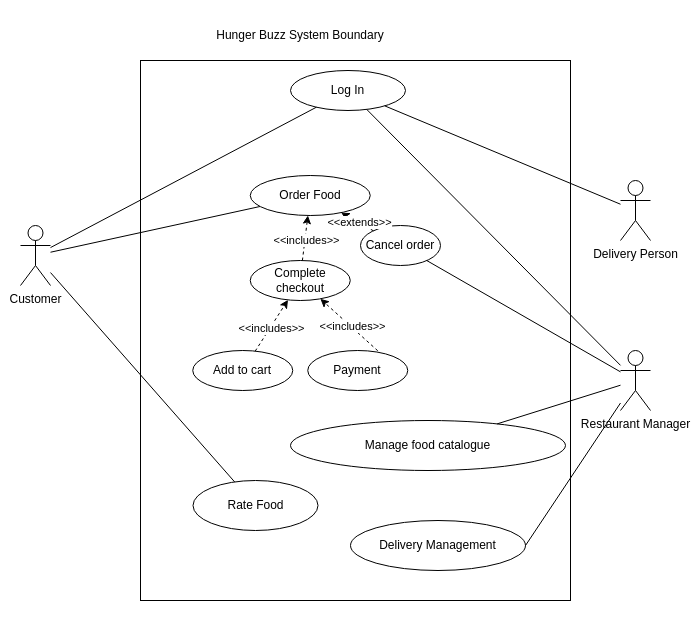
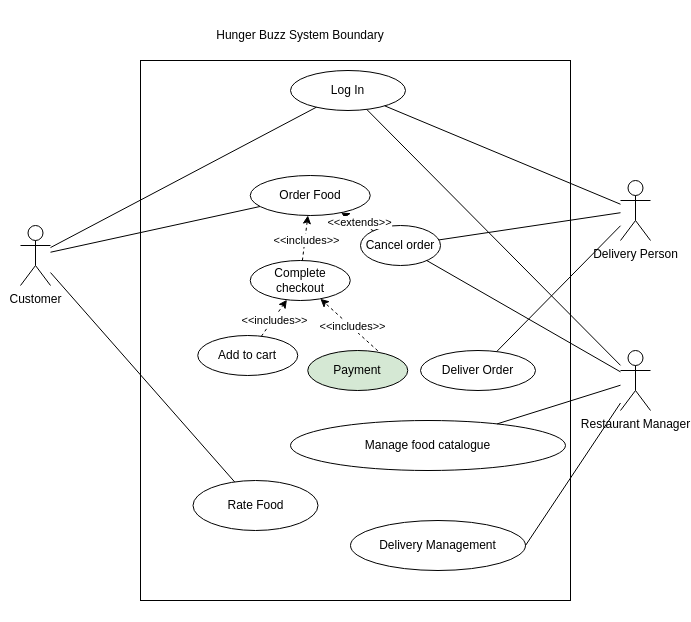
edge "Delivery Person" -- "Cancel order": added
edge "Delivery Person" -- "Deliver Order": added
node "Add to cart": moved (243, 371) -> (248, 356)
node "Payment": fillcolor #ffffff -> #d5e8d4
node "Deliver Order": added
